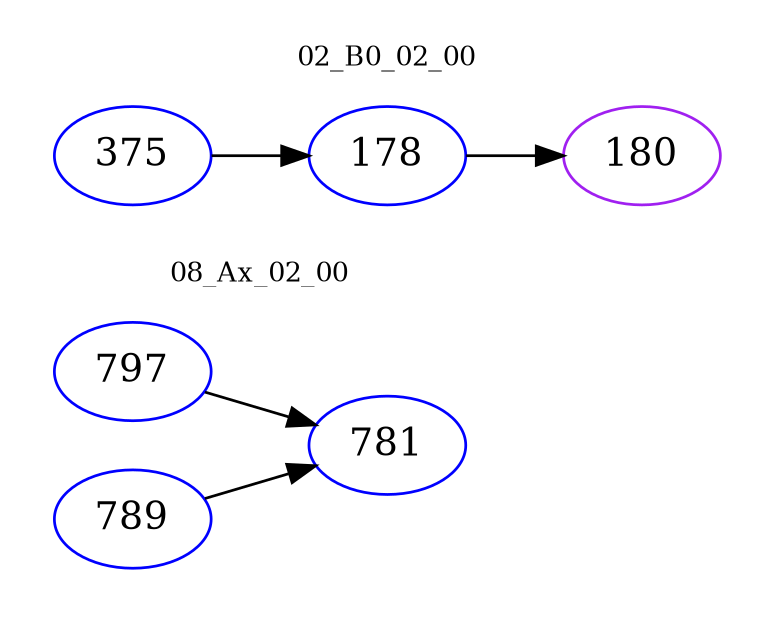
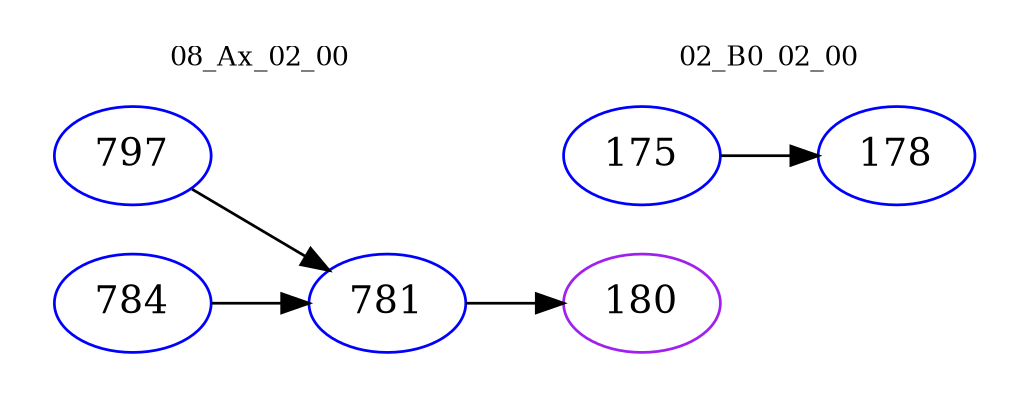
node "375": label "375" -> "175"
edge "178" -> "180": now "781" -> "180"
node "789": label "789" -> "784"
